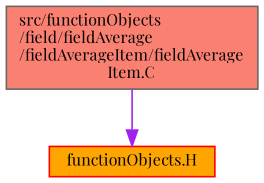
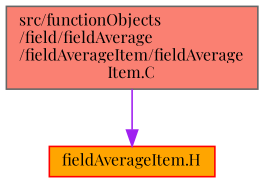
node "functionObjects.H": label "functionObjects.H" -> "fieldAverageItem.H"
